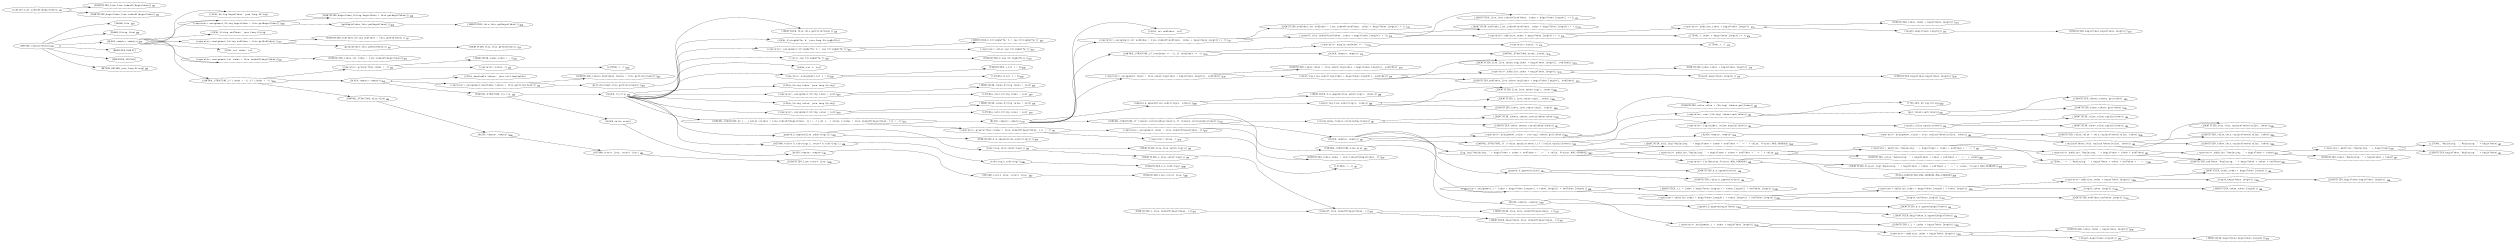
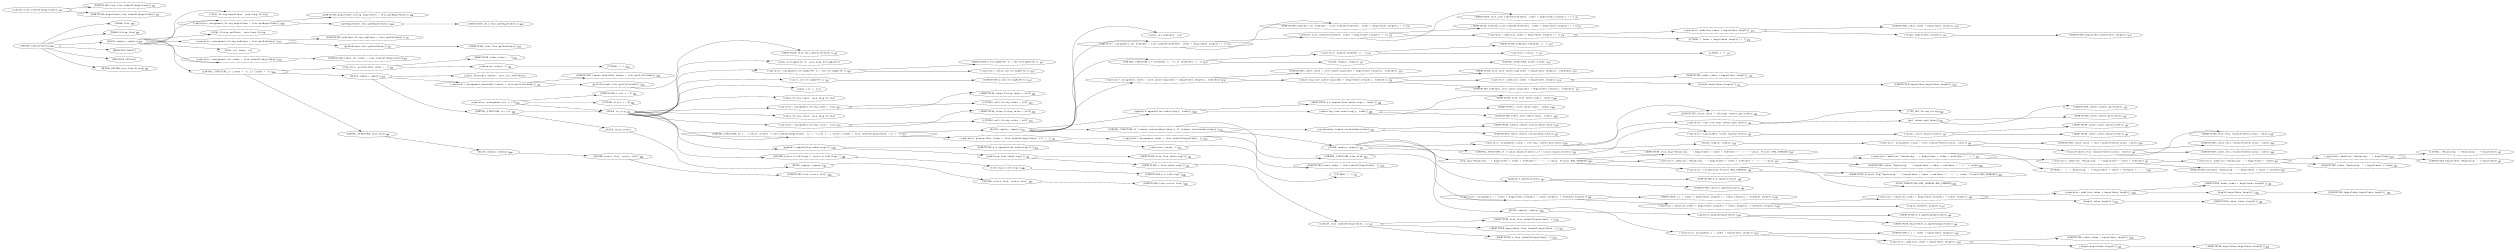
node "(IDENTIFIER,endIndex,endIndex == -1)": added
edge "(BLOCK,try,try)" -> "(<operator>.assignment,int i = 0)": reversed
node "(IDENTIFIER,endToken,endToken.length())": removed
edge "(IDENTIFIER,i,line.indexOf(beginToken, i))" -> "(indexOf,line.indexOf(beginToken, i))": reversed
